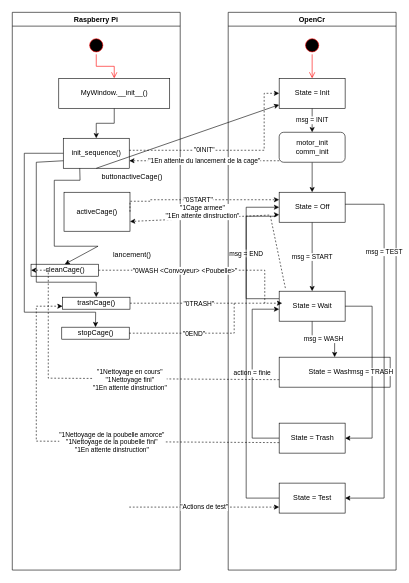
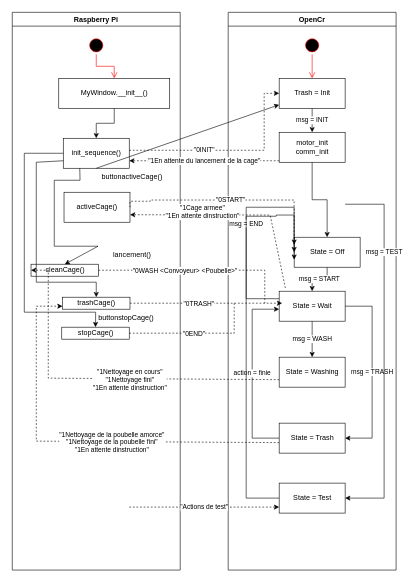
node "State = Init": label "State = Init" -> "Trash = Init"
node "motor_init comm_init": shape rounded rectangle -> rectangle
node "State = Off": moved (312, 207) -> (327, 252)
node "activeCage()": size 66x39 -> 66x30
node "buttonstopCage()": added
node "State = Washing": size 111x30 -> 66x30
